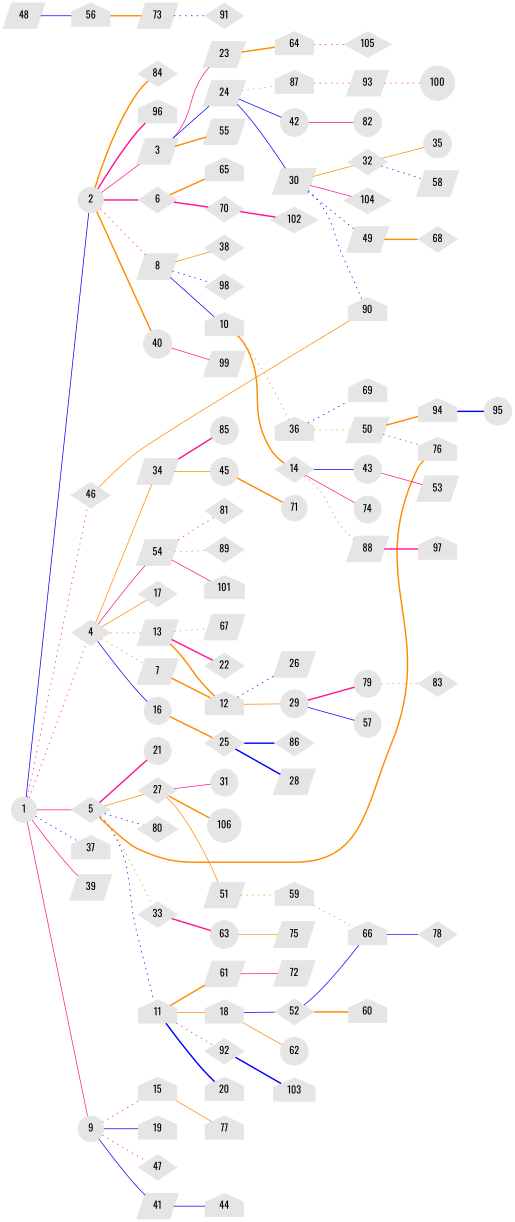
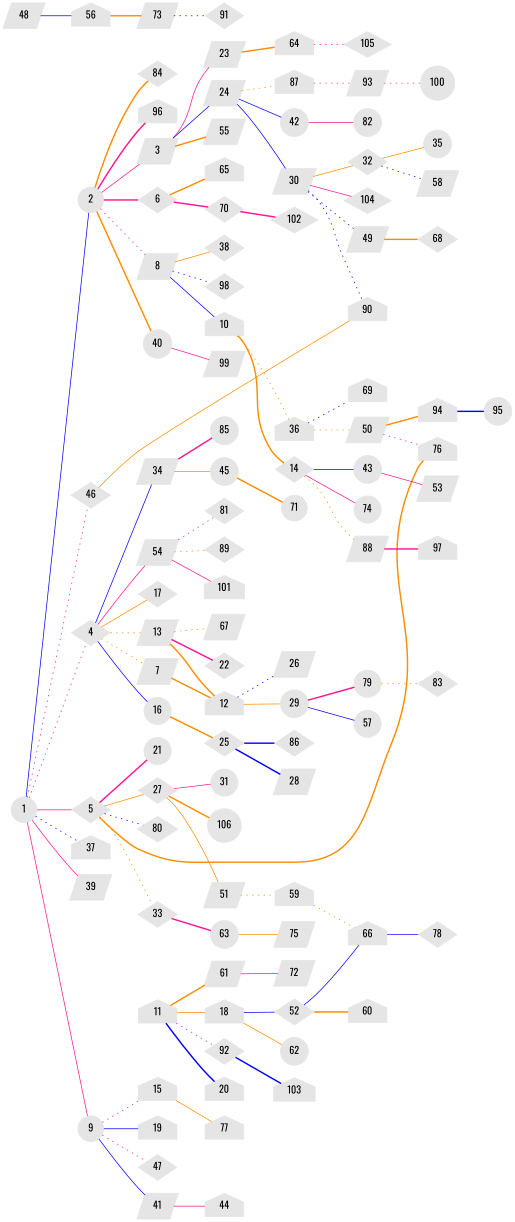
edge "34" -- "4": color darkorange -> blue
edge "5" -- "11": removed
edge "41" -- "44": color blue -> deeppink
